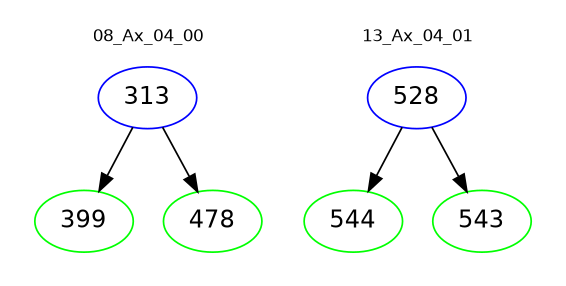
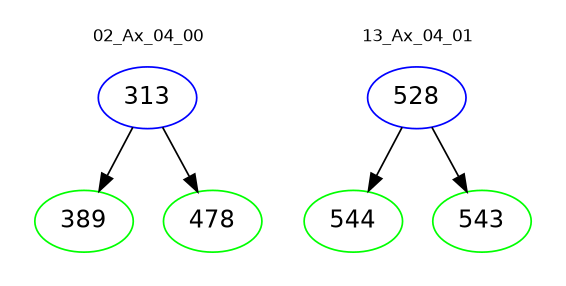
cluster "08_Ax_04_00": label "08_Ax_04_00" -> "02_Ax_04_00"
node "399": label "399" -> "389"
